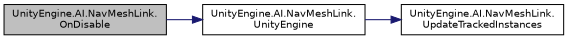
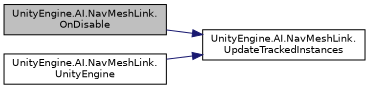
edge "UnityEngine.AI.NavMeshLink. OnDisable" -> "UnityEngine.AI.NavMeshLink. UnityEngine": now "UnityEngine.AI.NavMeshLink. OnDisable" -> "UnityEngine.AI.NavMeshLink. UpdateTrackedInstances"
